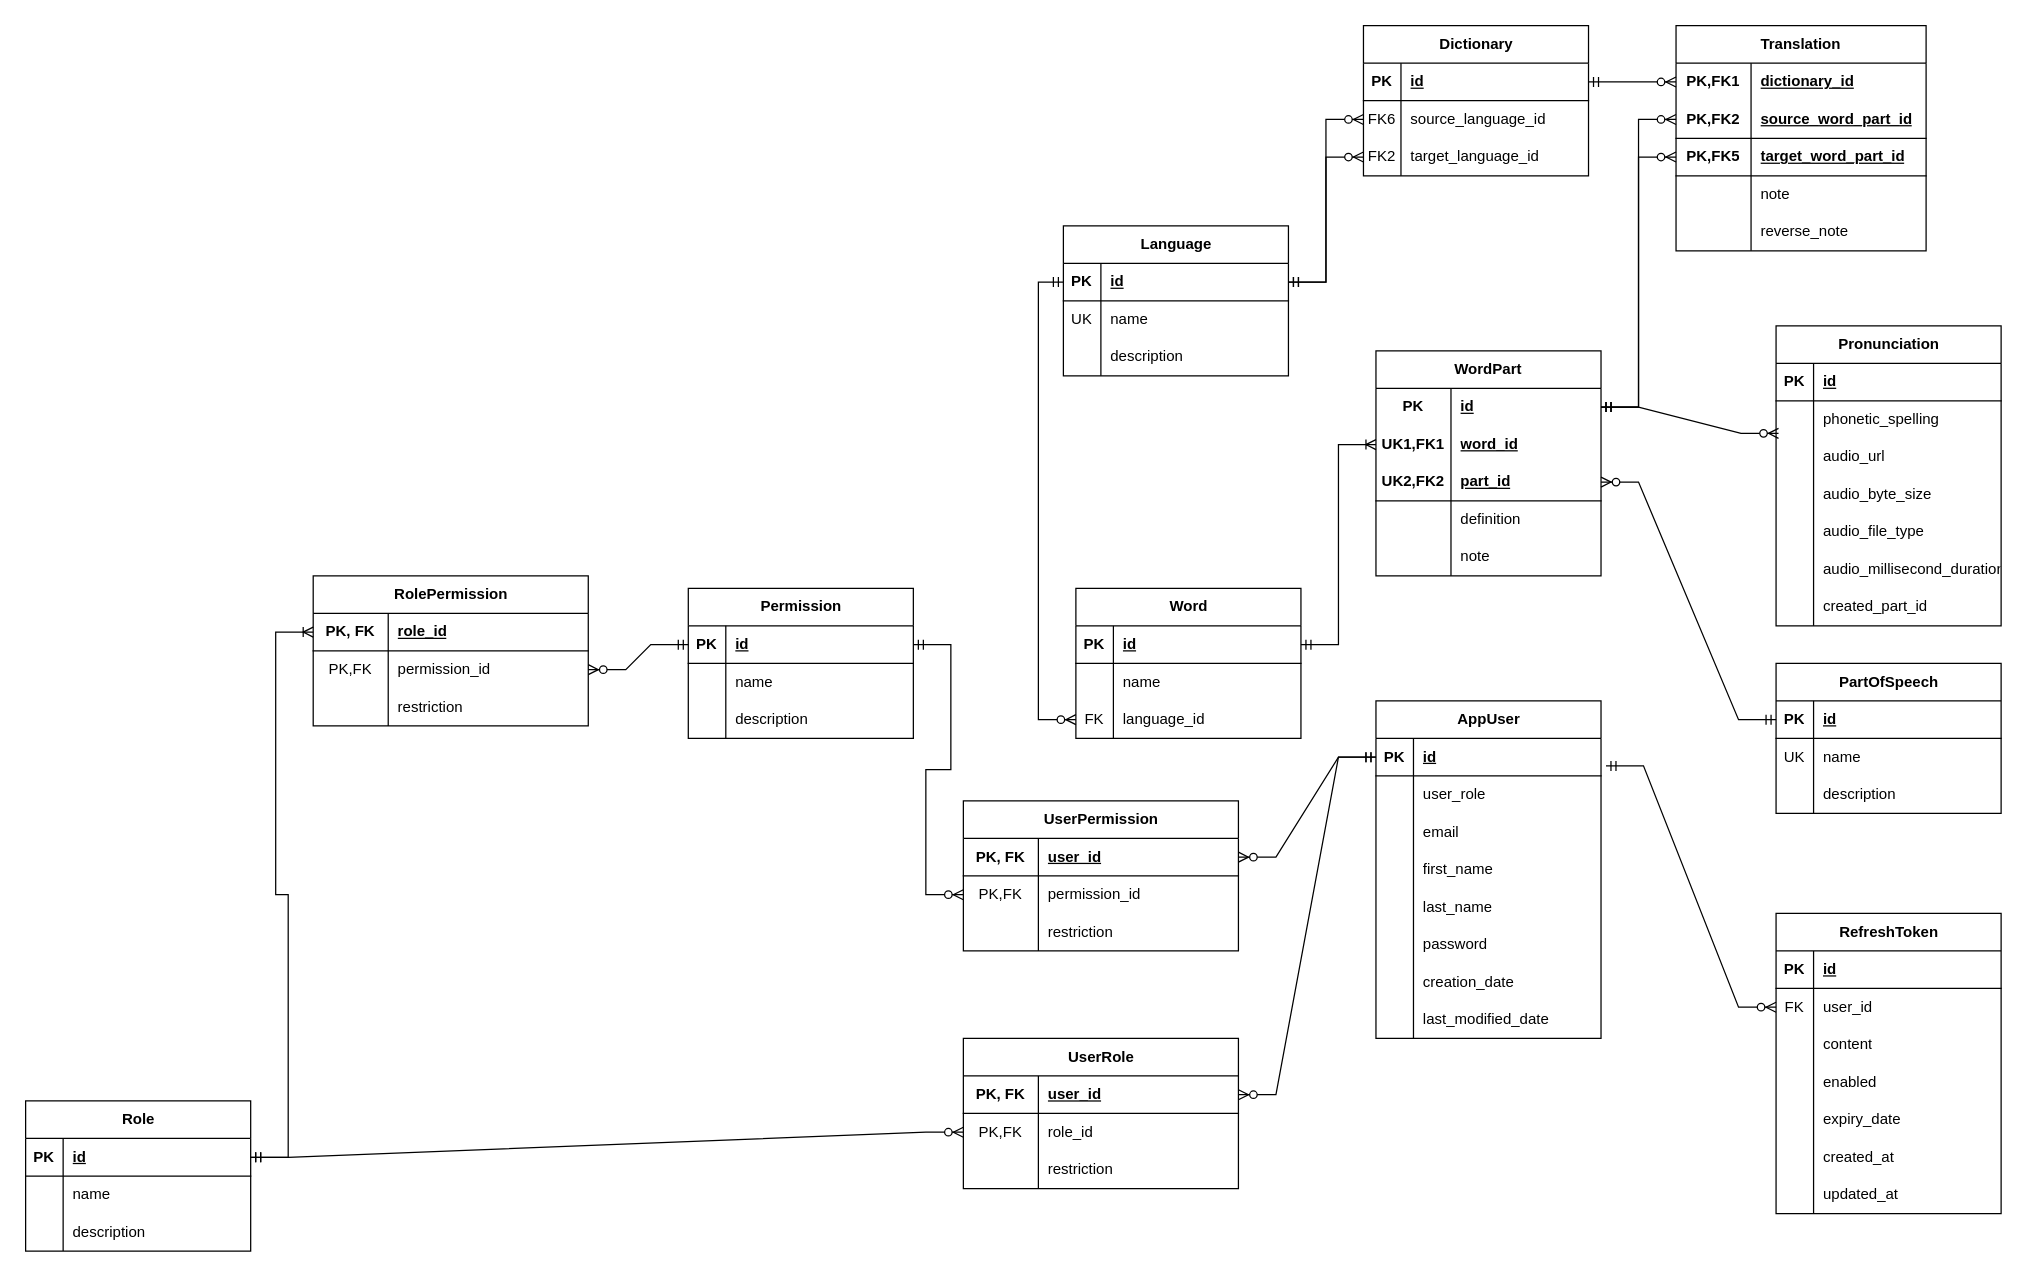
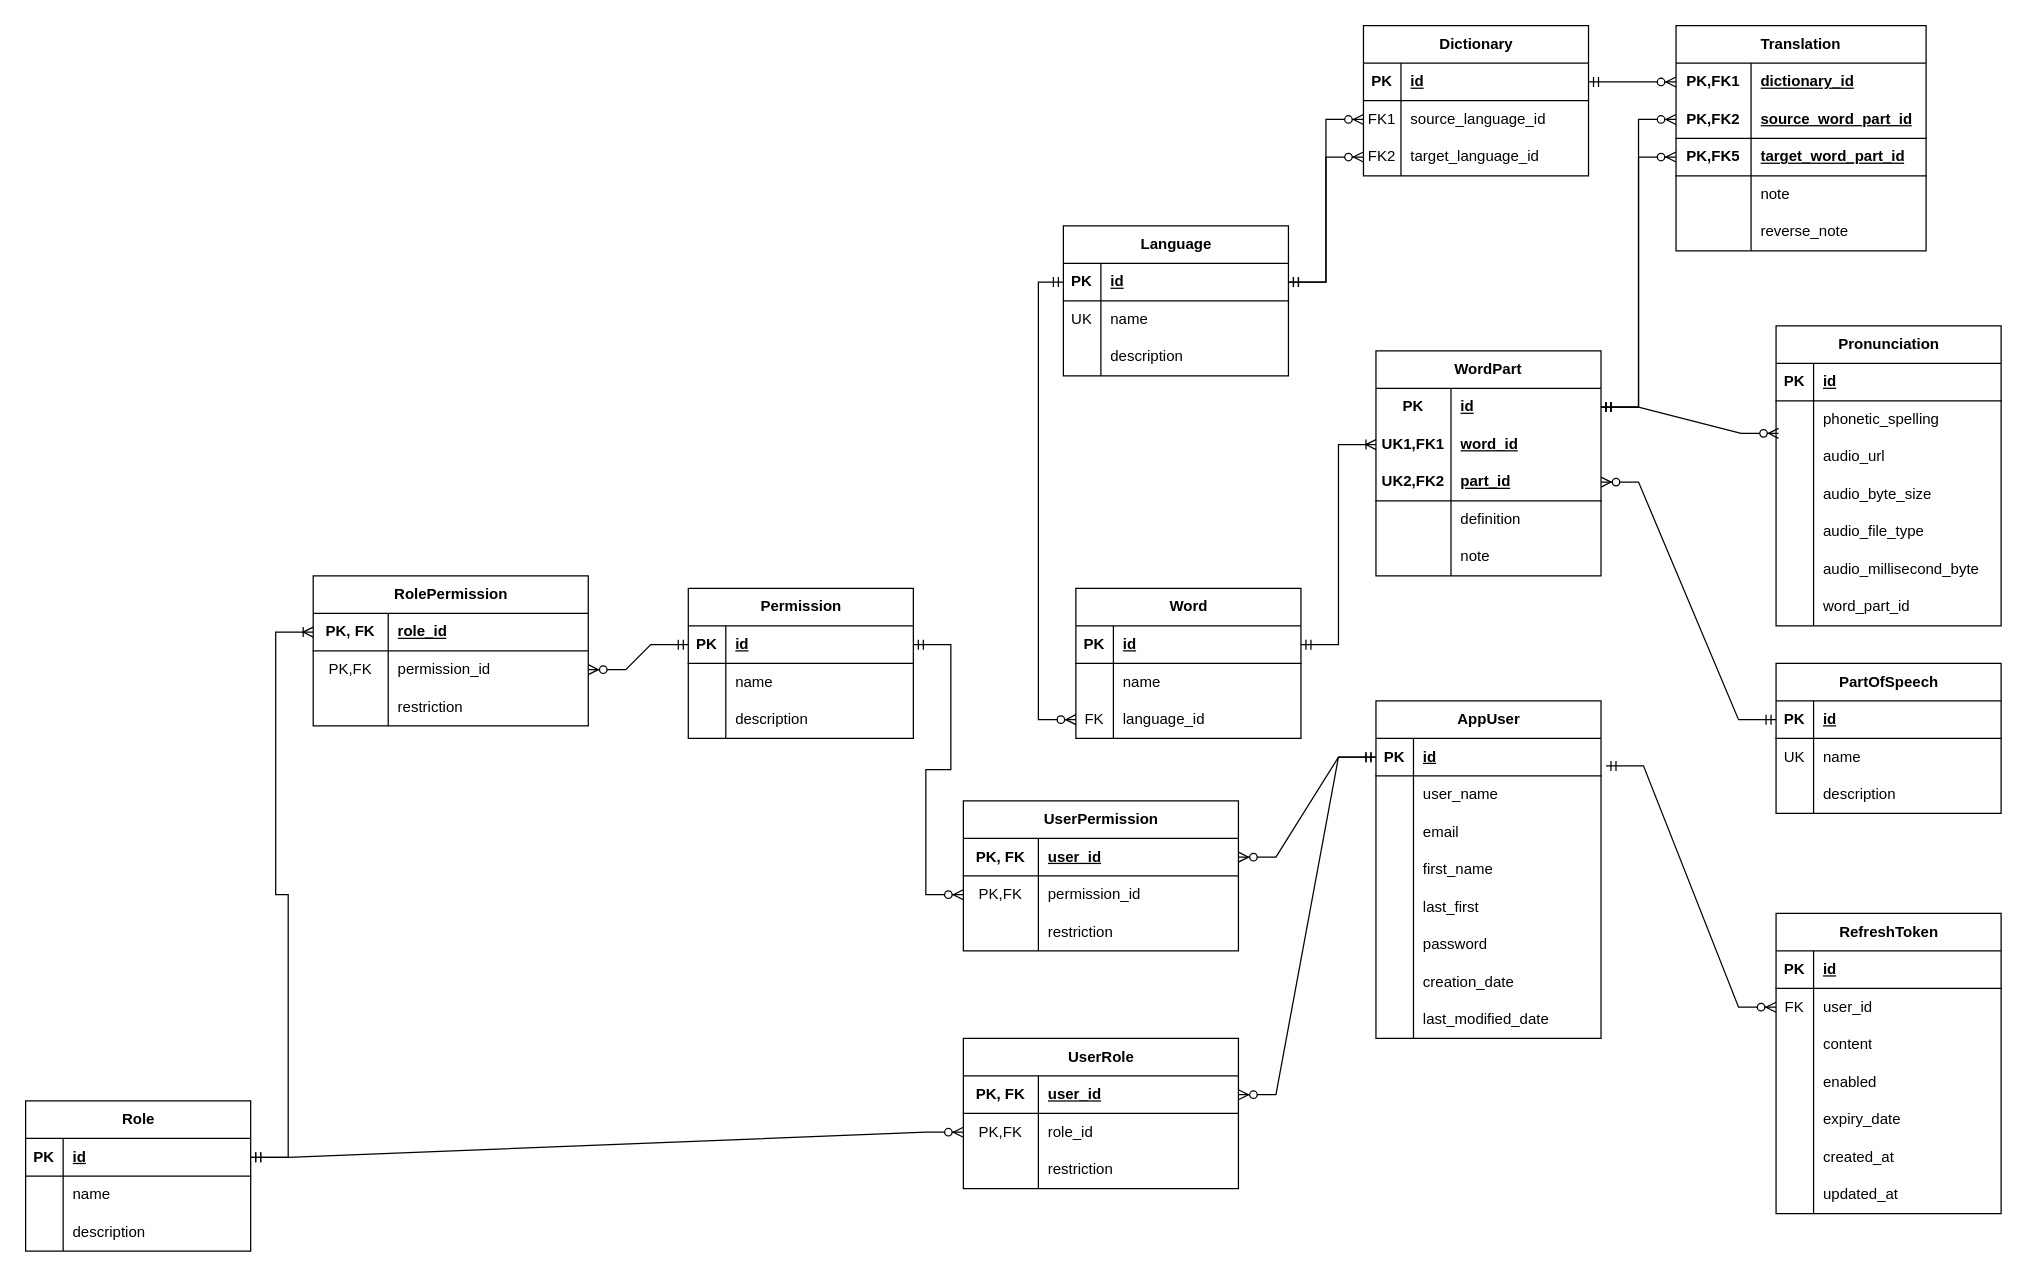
node "FK6": label "FK6" -> "FK1"
node "audio_millisecond_duration": label "audio_millisecond_duration" -> "audio_millisecond_byte"
node "created_part_id": label "created_part_id" -> "word_part_id"
node "user_role": label "user_role" -> "user_name"
node "last_name": label "last_name" -> "last_first"
